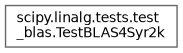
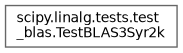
node "scipy.linalg.tests.test _blas.TestBLAS4Syr2k": label "scipy.linalg.tests.test _blas.TestBLAS4Syr2k" -> "scipy.linalg.tests.test _blas.TestBLAS3Syr2k"
